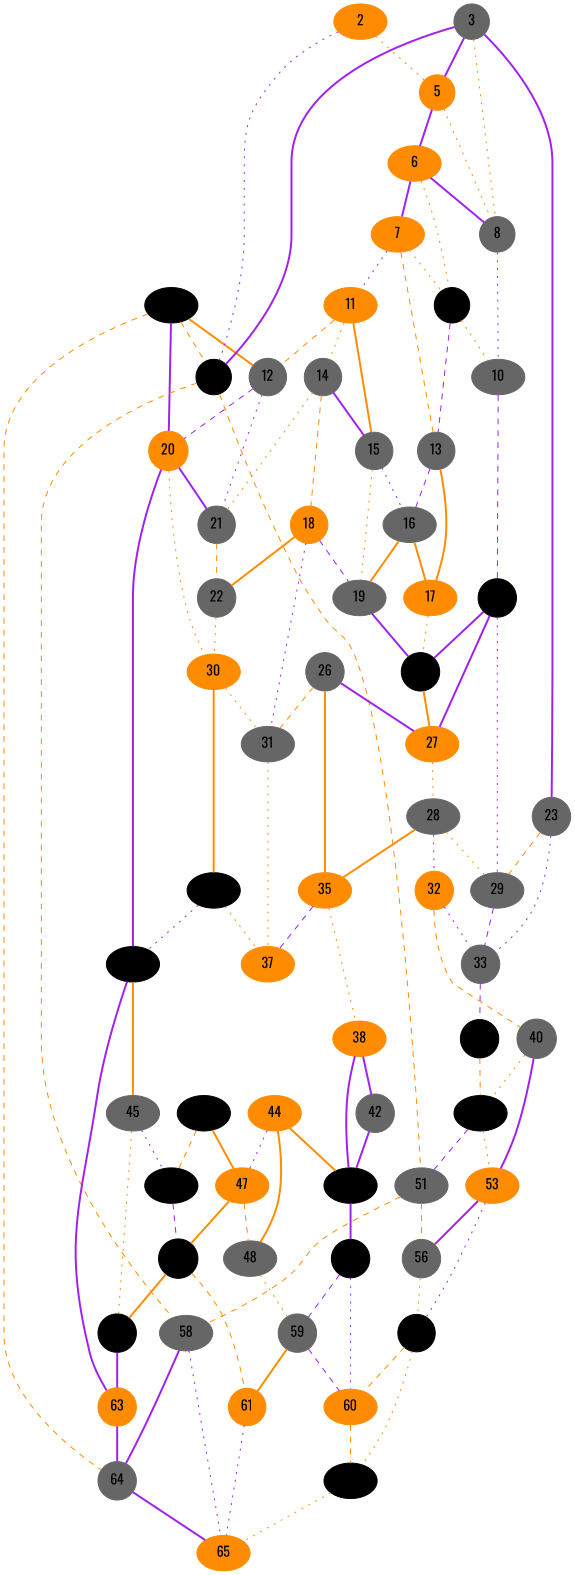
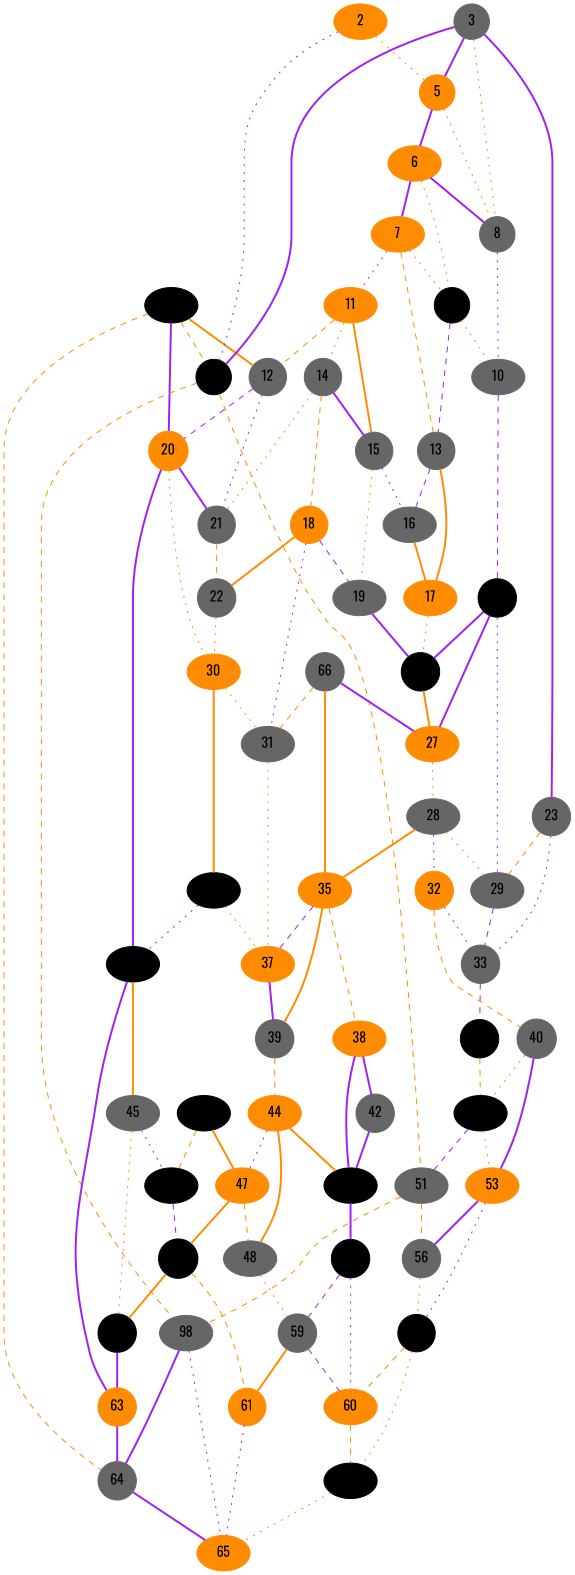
edge "16" -- "19": removed
node "26": label "26" -> "66"
edge "35" -- "38": style dotted -> dashed
node "39": added
node "58": label "58" -> "98"
